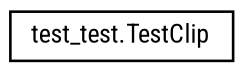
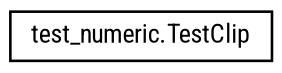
node "test_test.TestClip": label "test_test.TestClip" -> "test_numeric.TestClip"
